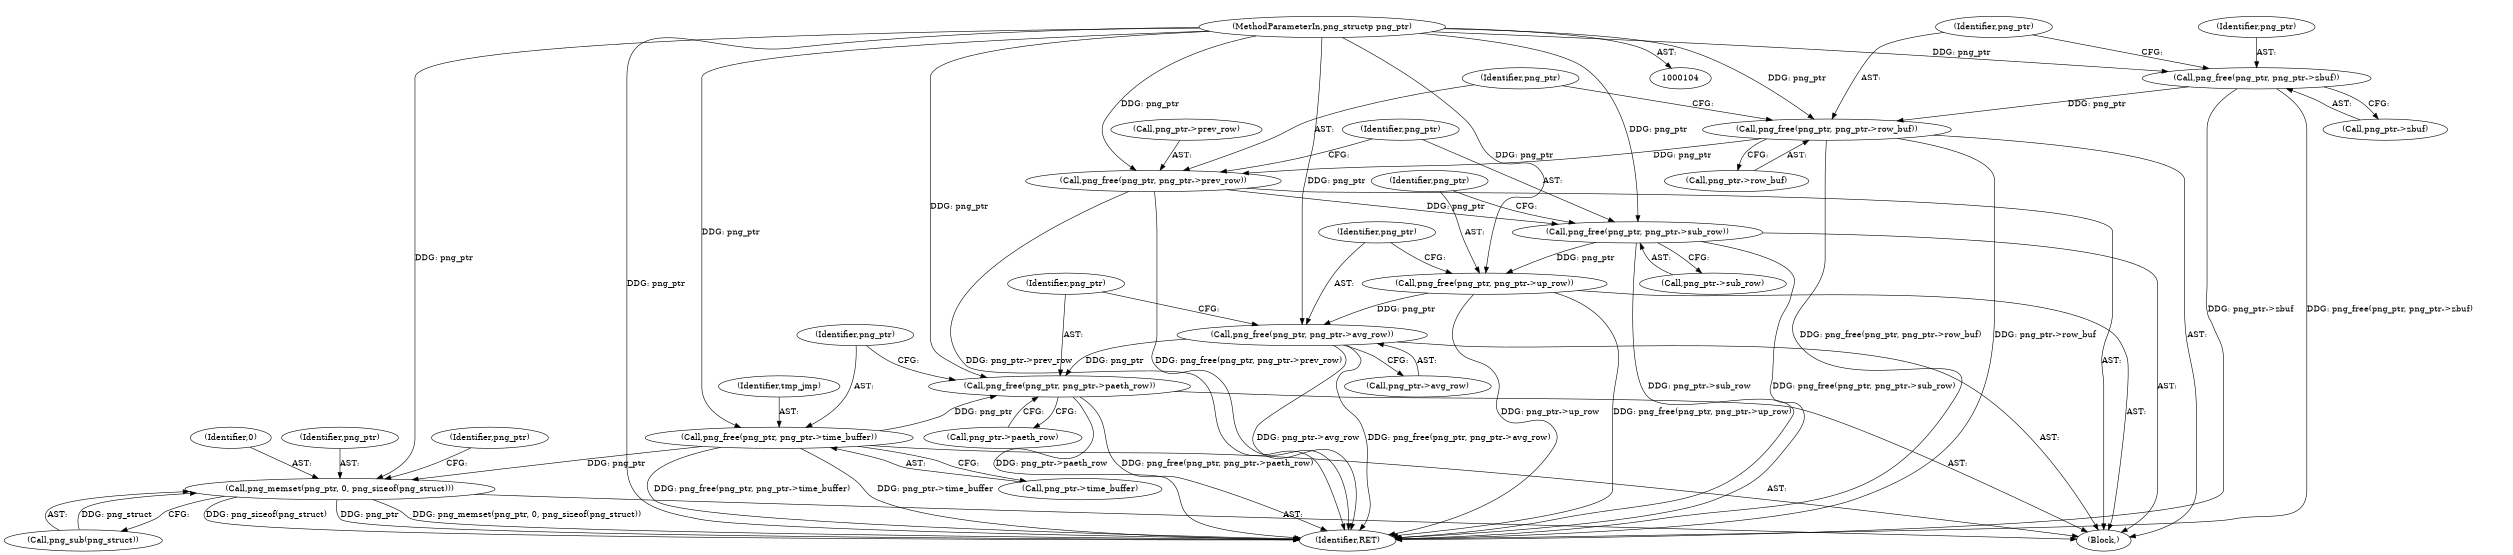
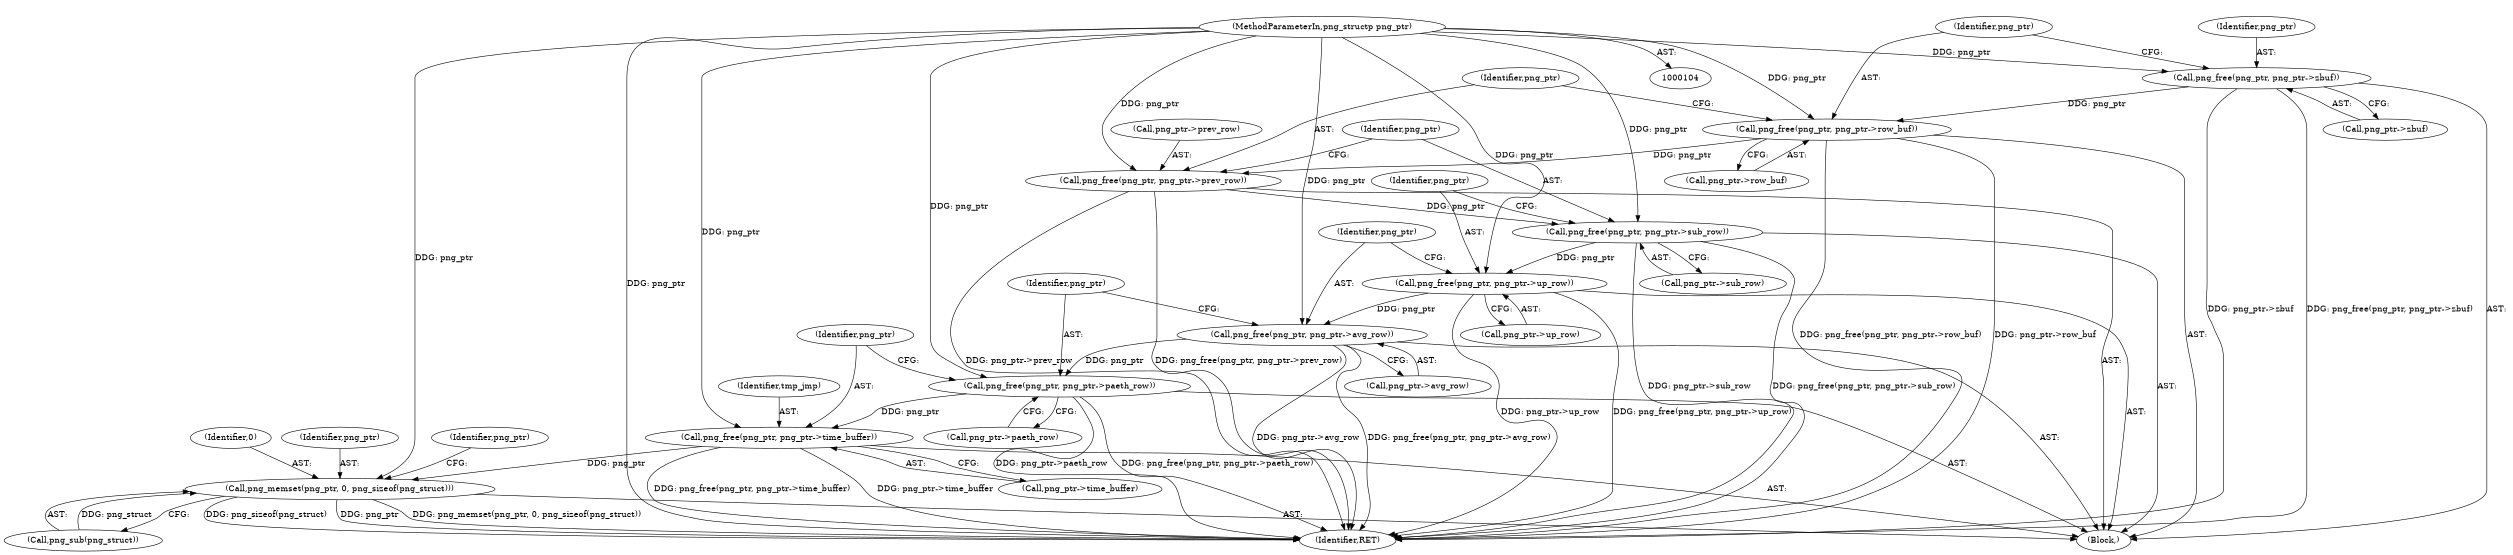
node "(Call,png_ptr->up_row)": added
edge "(Call,png_free(png_ptr, png_ptr->zbuf))" -> "(Block,)": added, label "AST:"
edge "(Call,png_free(png_ptr, png_ptr->time_buffer))" -> "(Call,png_free(png_ptr, png_ptr->paeth_row))": reversed
